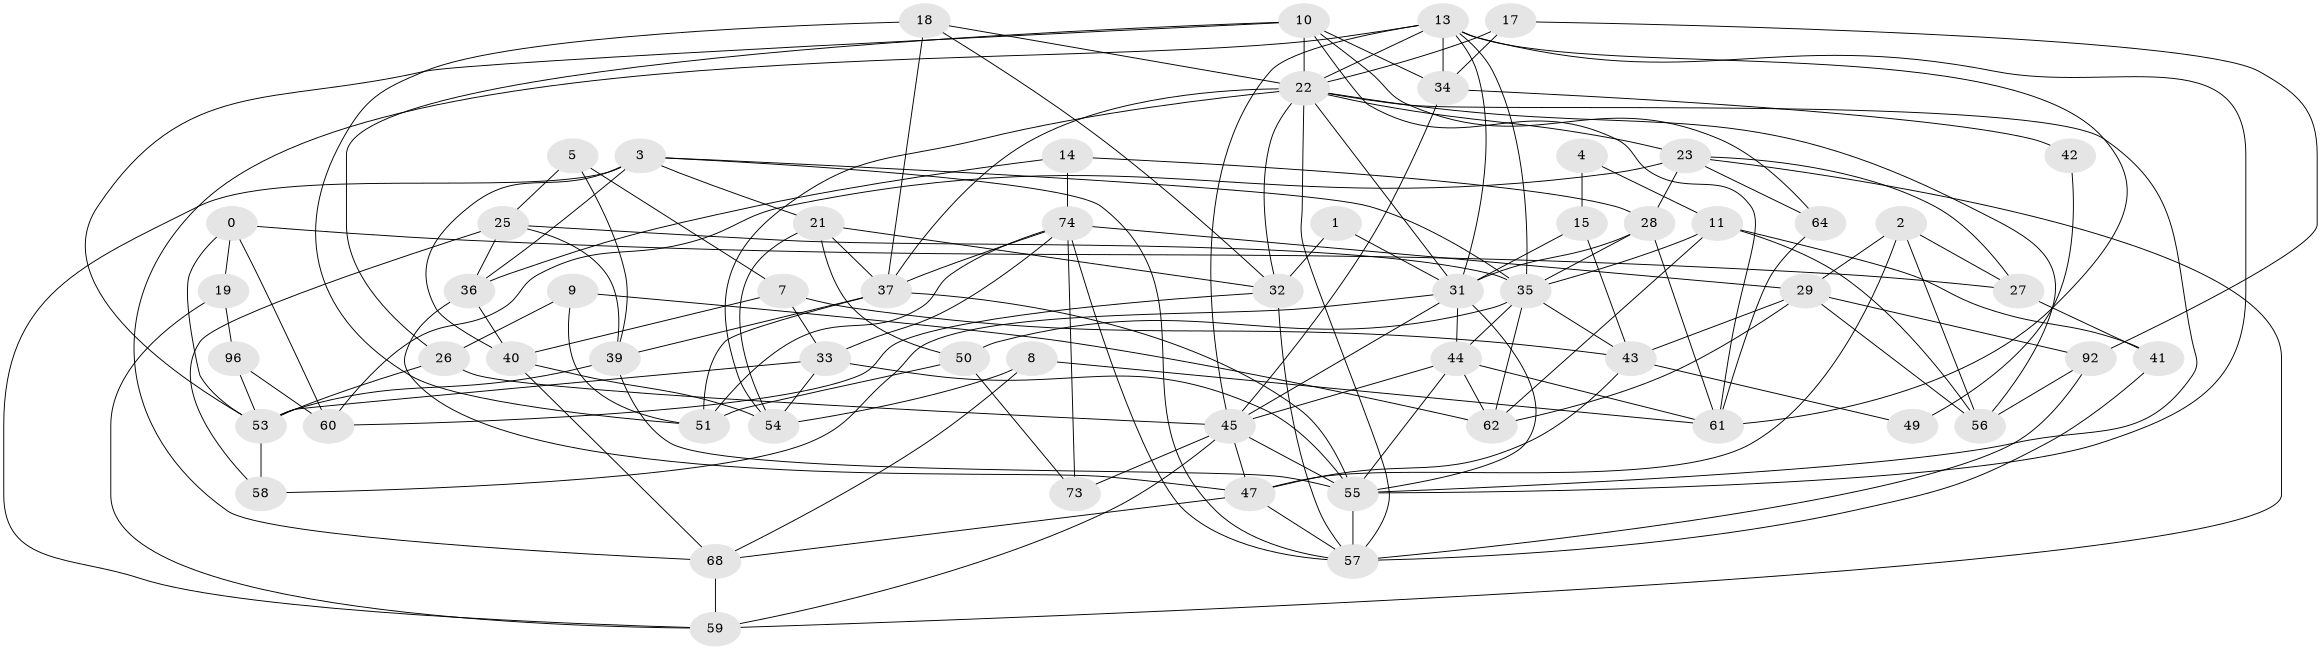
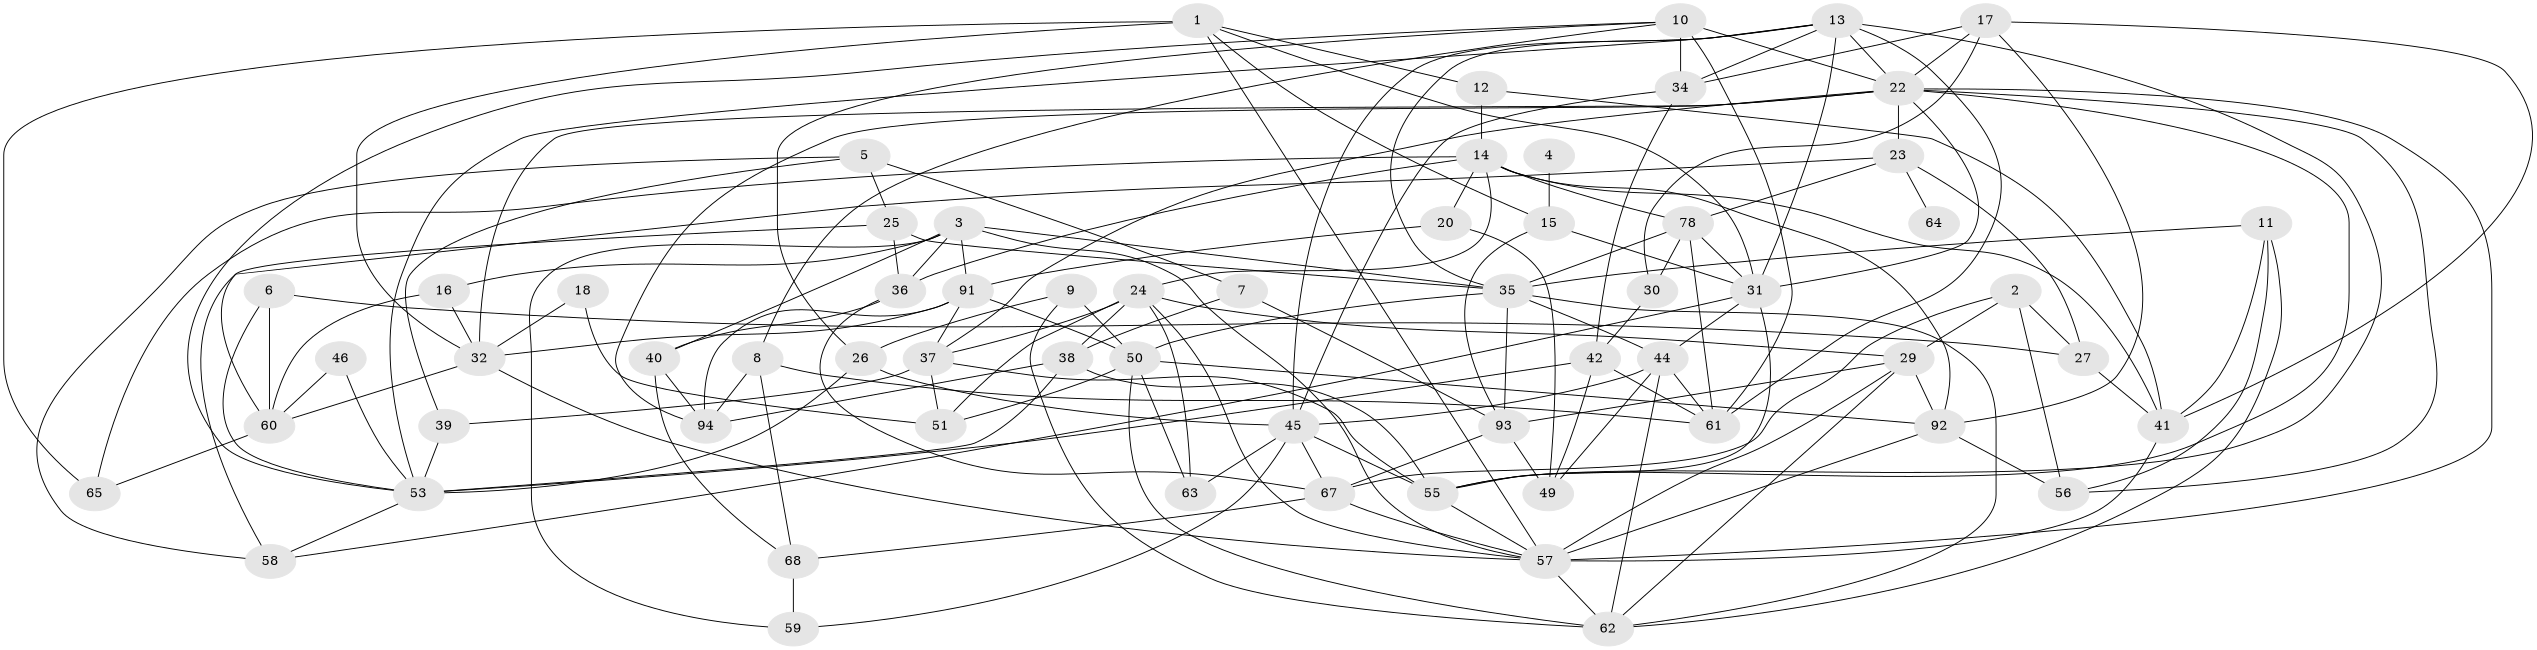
edge "18" -- "22": removed
edge "17" -- "41": added
node "12": added
edge "13" -- "68": now "13" -- "53"
edge "10" -- "64": now "10" -- "8"
edge "1" -- "15": added
edge "18" -- "37": removed
edge "4" -- "11": removed
edge "5" -- "58": added
edge "14" -- "92": added
node "0": label "0" -> "6"
node "21": label "21" -> "91"
node "74": label "74" -> "24"
node "20": added
node "28": label "28" -> "78"
edge "14" -- "41": added
edge "25" -- "39": removed
node "19": removed
node "16": added
edge "1" -- "57": added
node "30": added
edge "64" -- "61": now "42" -- "61"
edge "7" -- "40": removed
node "96": label "96" -> "46"
node "33": label "33" -> "38"
node "43": label "43" -> "93"
edge "29" -- "56": now "29" -- "57"
edge "31" -- "45": removed
edge "50" -- "92": added
edge "9" -- "51": now "9" -- "50"
edge "42" -- "53": added
node "54": label "54" -> "94"
edge "44" -- "55": now "44" -- "49"
edge "39" -- "55": removed
node "65": added
node "73": label "73" -> "63"
node "47": label "47" -> "67"
edge "23" -- "59": removed
edge "50" -- "62": added
edge "57" -- "62": added
